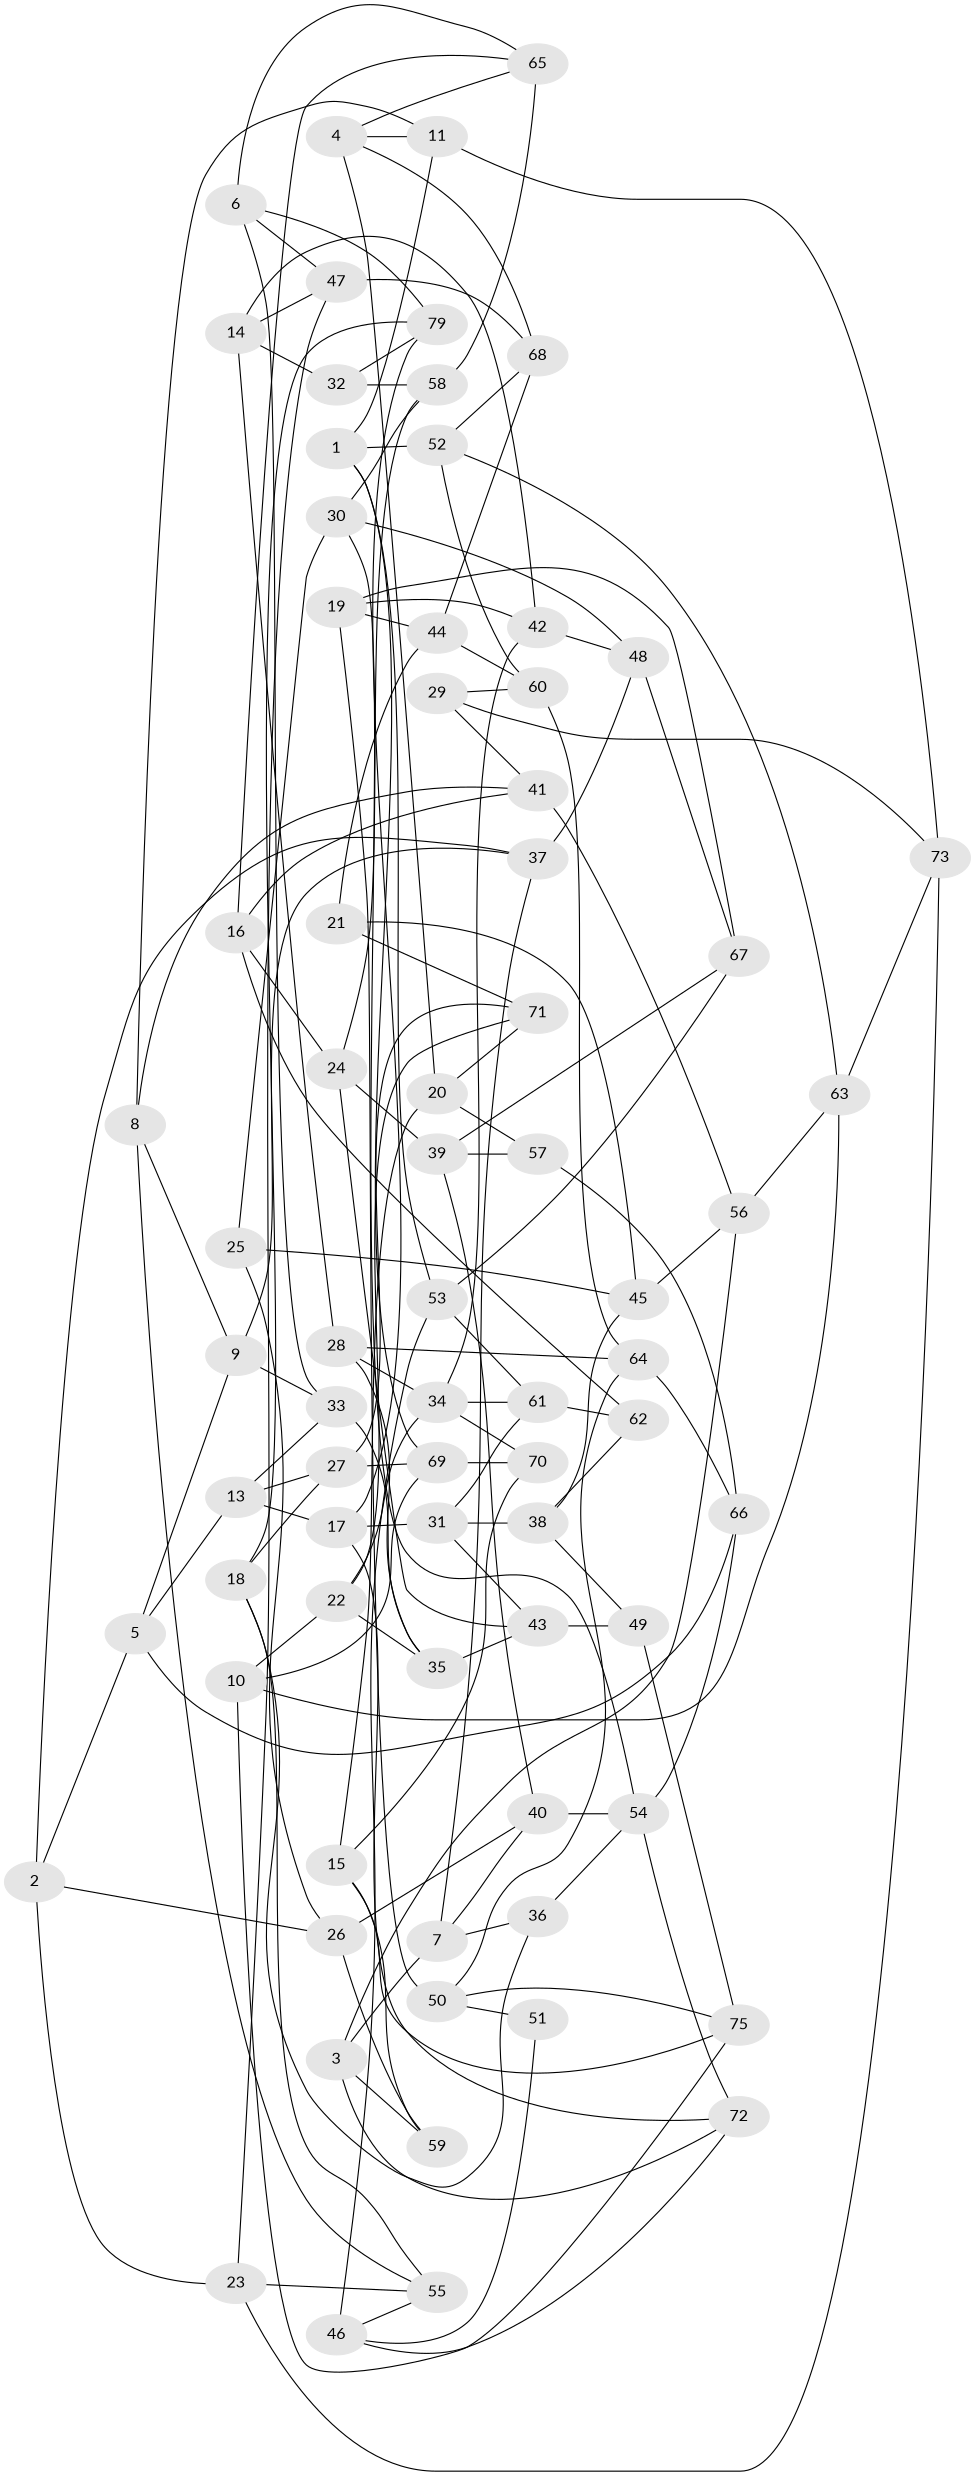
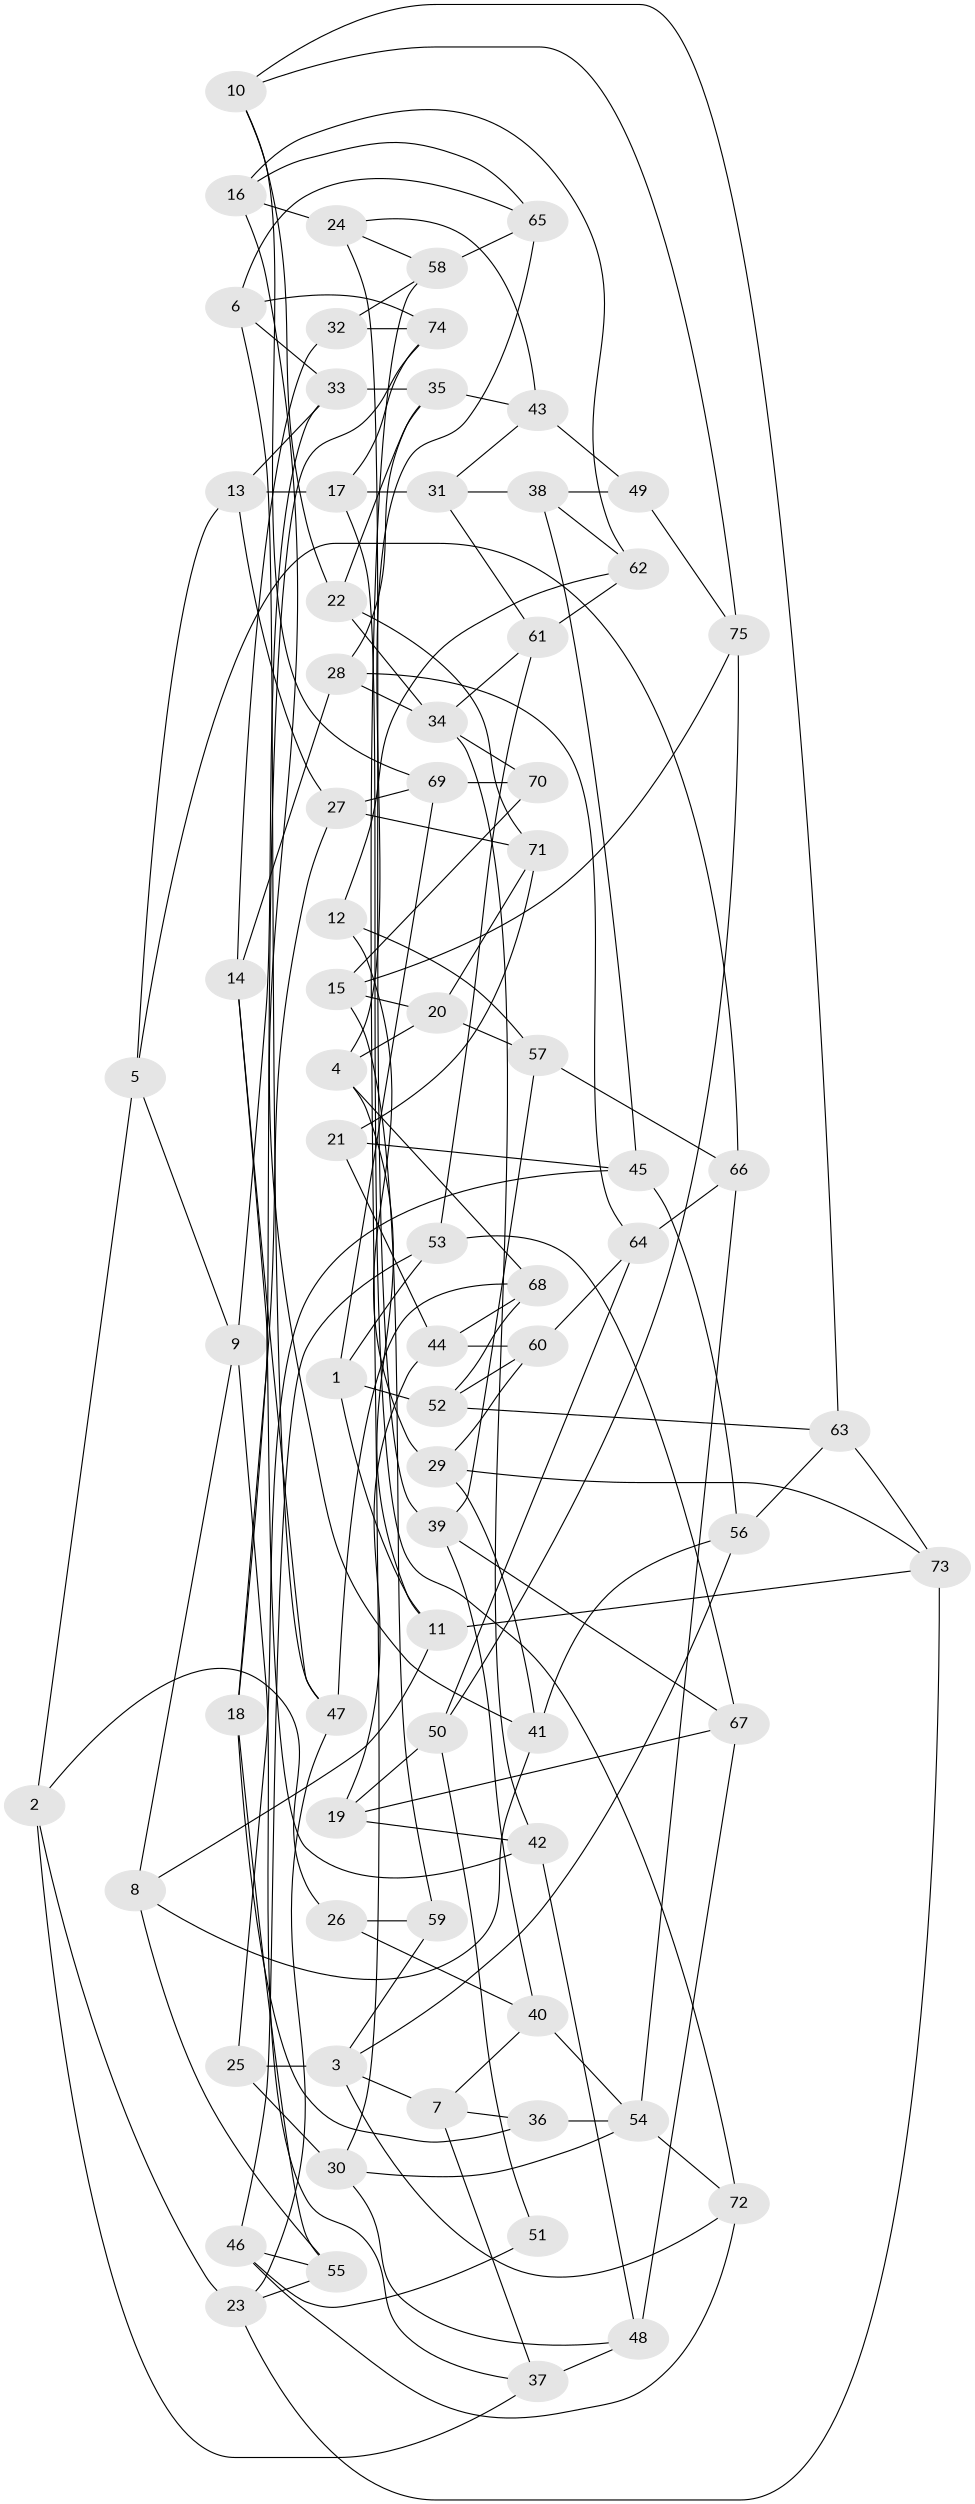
node "79": label "79" -> "74"
node "12": added
edge "25" -- "26": now "25" -- "3"
